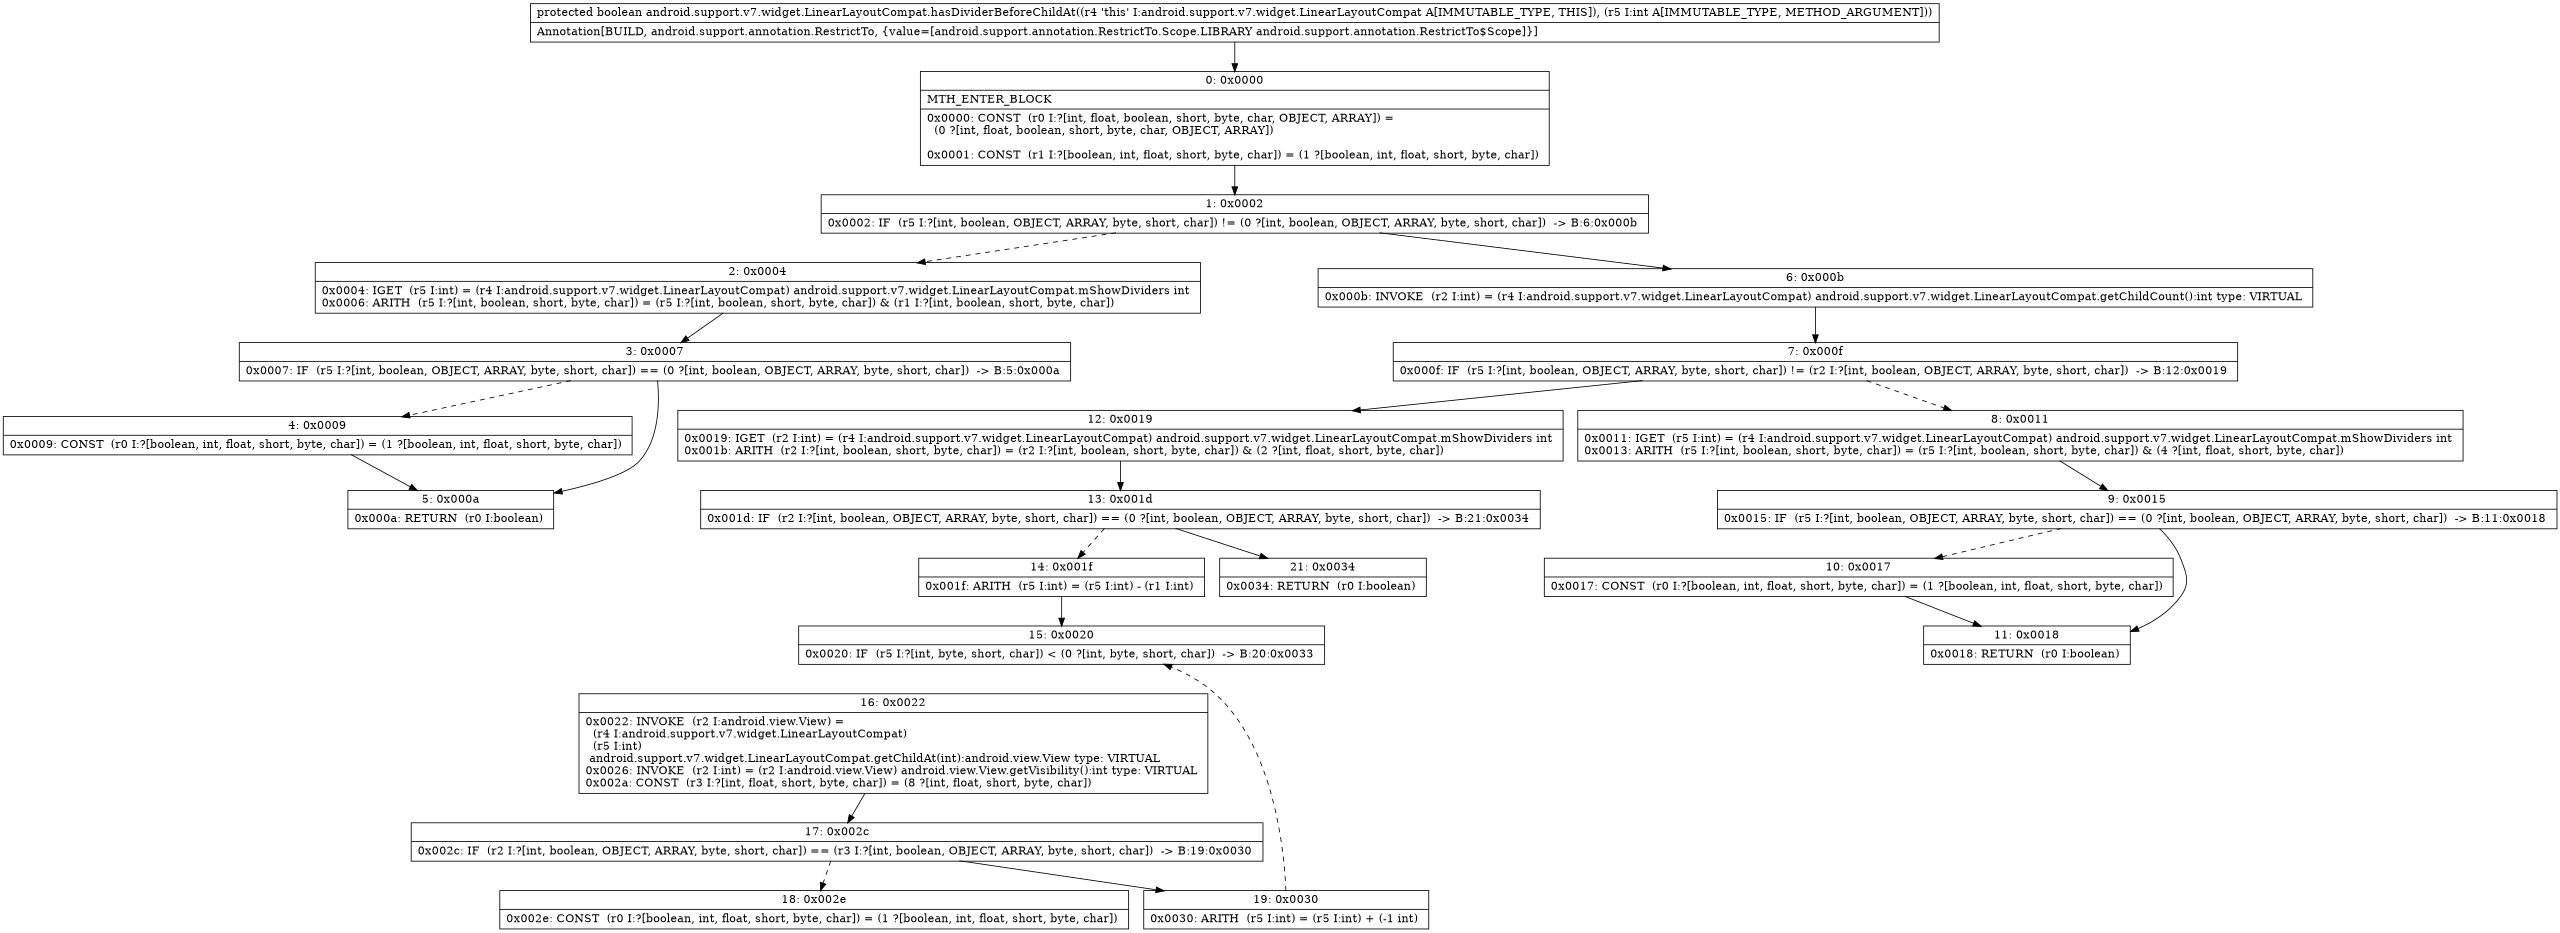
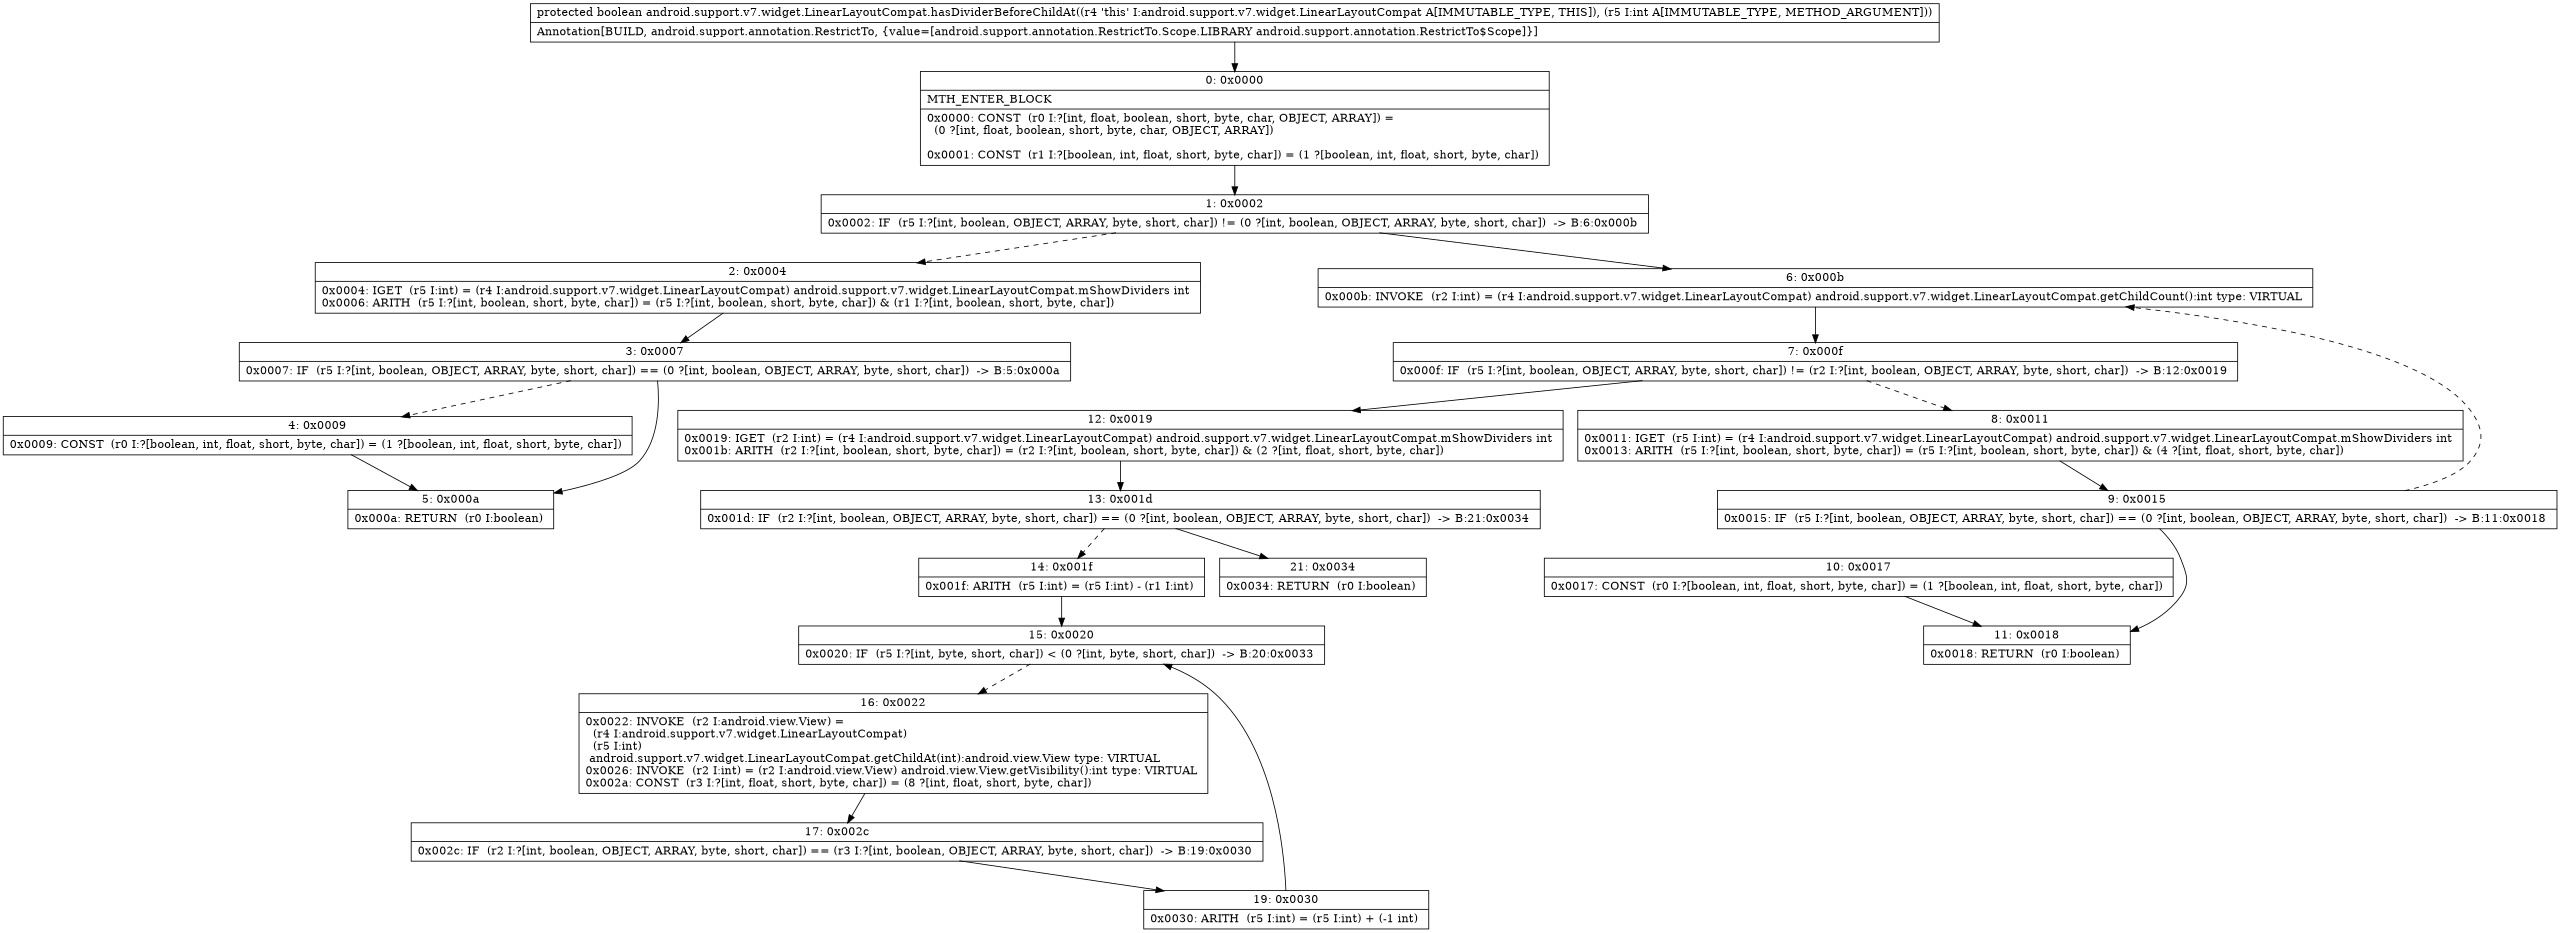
edge "9: 0x0015" -> "10: 0x0017": now "9: 0x0015" -> "6: 0x000b"
edge "15: 0x0020" -> "16: 0x0022": added
edge "19: 0x0030" -> "15: 0x0020": style dashed -> solid
node "18: 0x002e": removed
